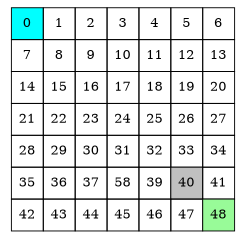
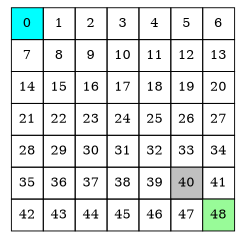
node "0": text "58" -> "38"
